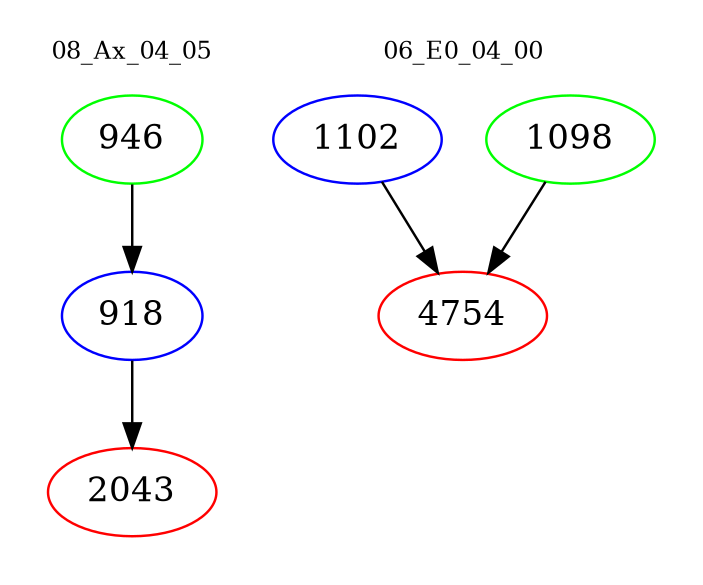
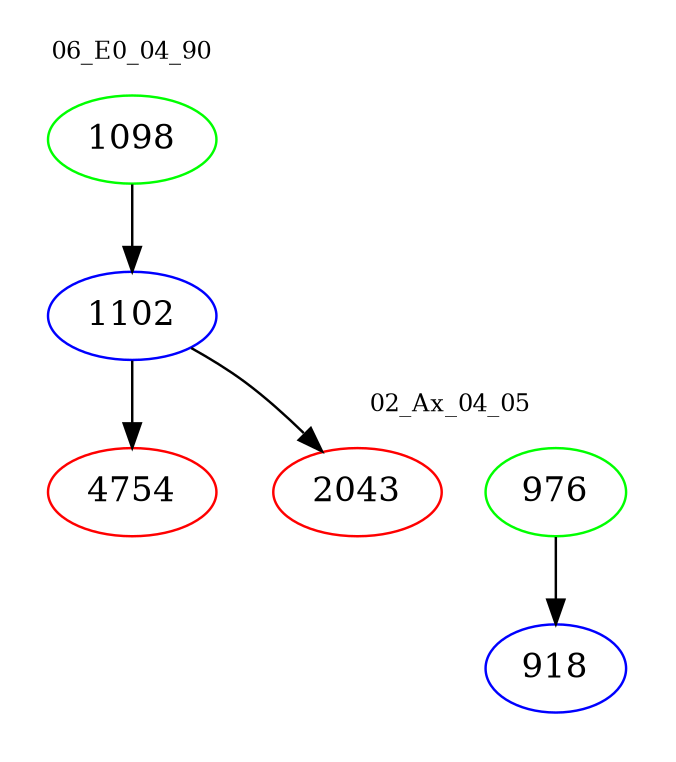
cluster "08_Ax_04_05": label "08_Ax_04_05" -> "02_Ax_04_05"
cluster "06_E0_04_00": label "06_E0_04_00" -> "06_E0_04_90"
node "946": label "946" -> "976"
edge "1098" -> "4754": now "1098" -> "1102"
edge "918" -> "2043": now "1102" -> "2043"
